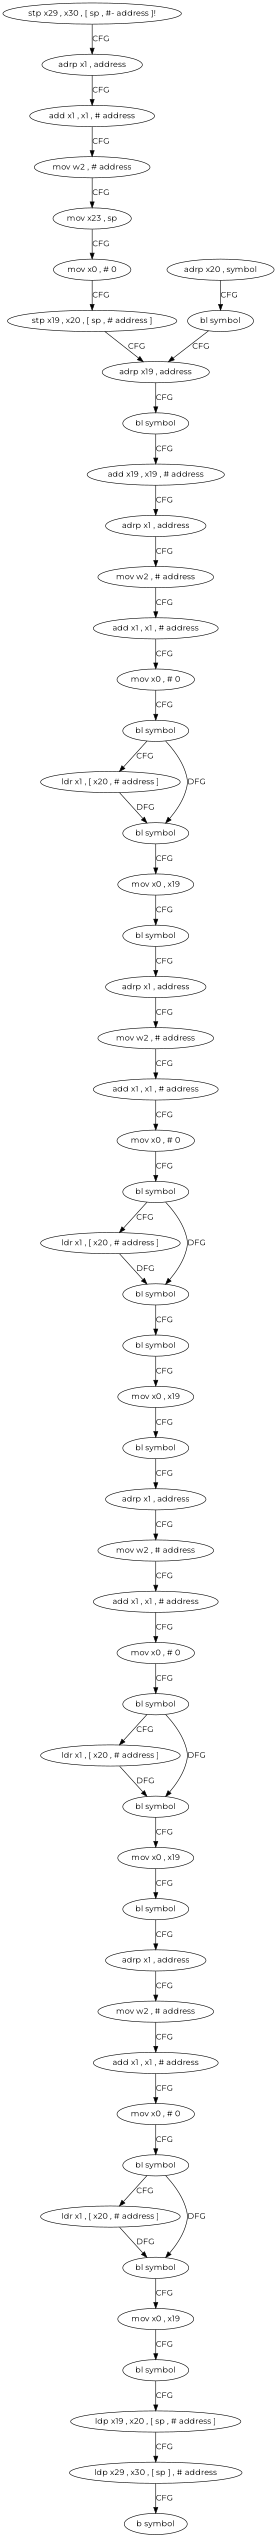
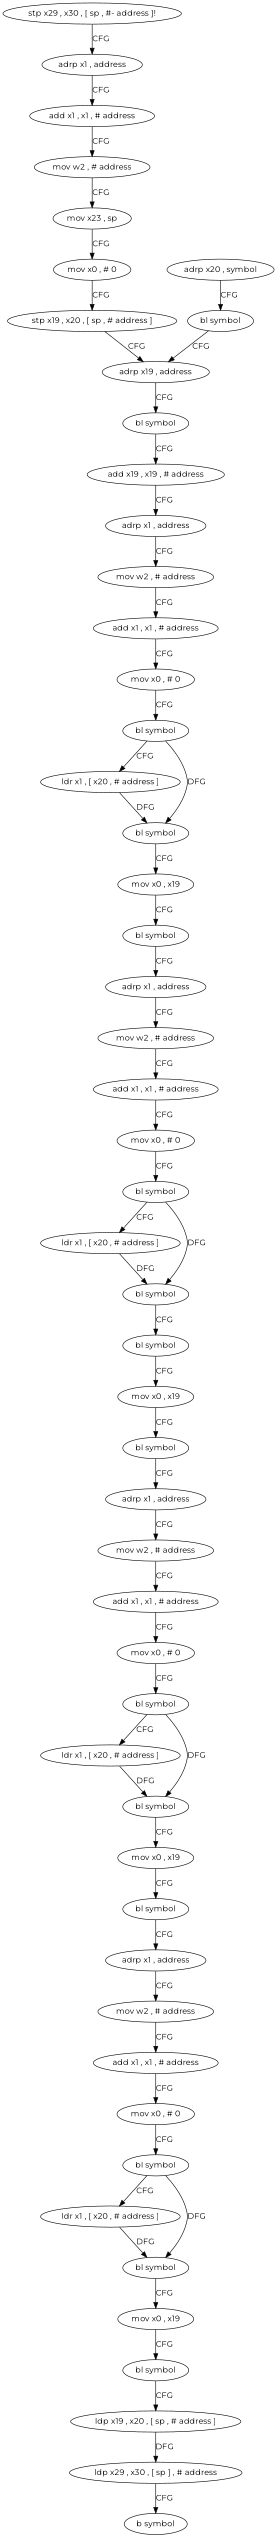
edge "ldp x19 , x20 , [ sp , # address ]" -> "ldp x29 , x30 , [ sp ] , # address": label "CFG" -> "DFG"
